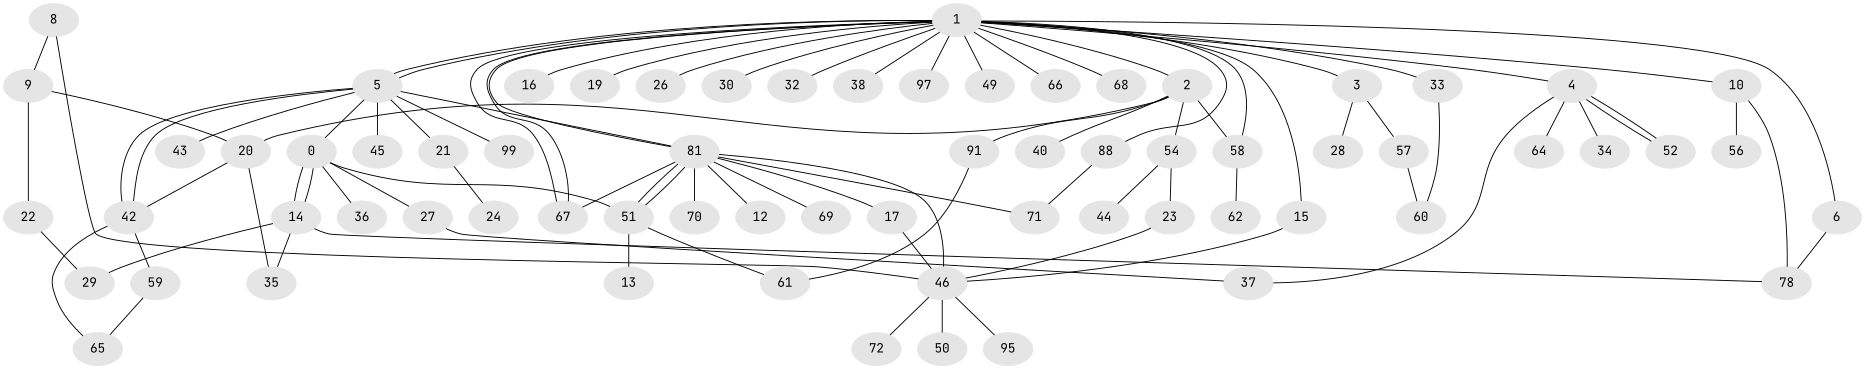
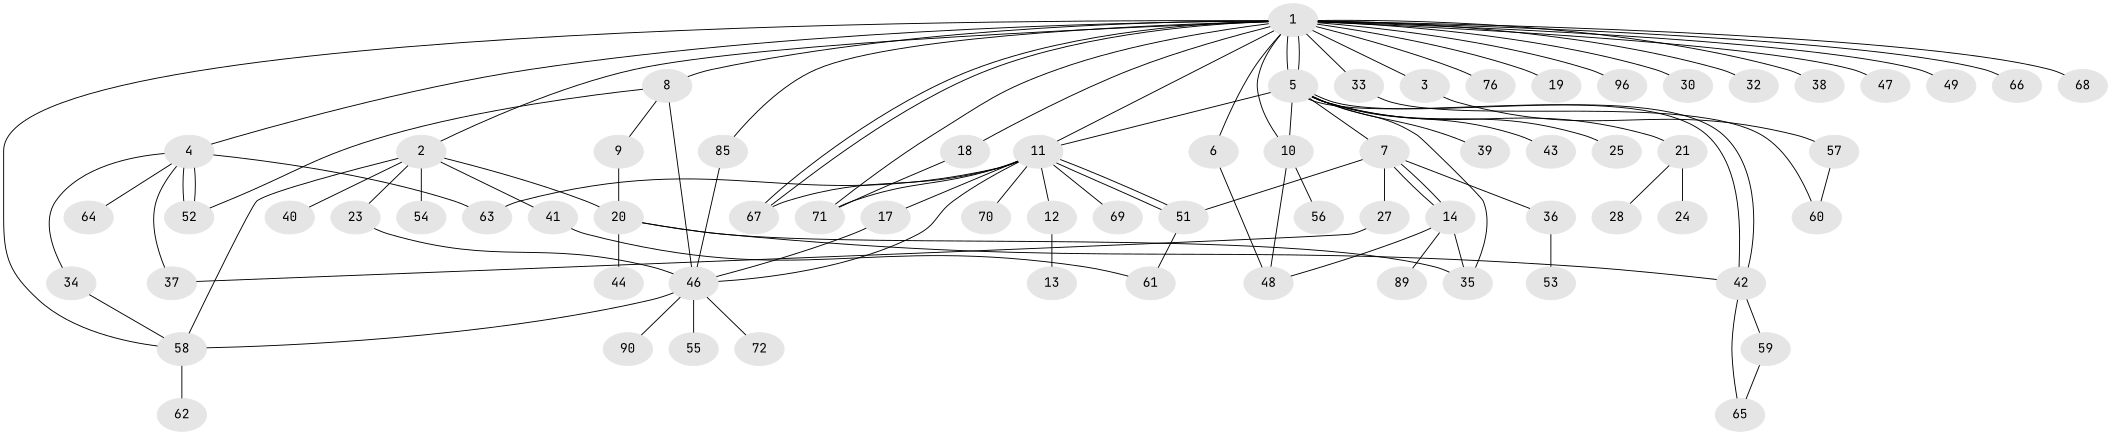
edge "1" -- "8": added
edge "1" -- "71": added
node "16": label "16" -> "76"
node "26": label "26" -> "96"
node "97": label "97" -> "47"
edge "5" -- "10": added
edge "3" -- "28": now "21" -- "28"
edge "8" -- "52": added
node "0": label "0" -> "7"
node "45": label "45" -> "25"
node "99": label "99" -> "39"
node "81": label "81" -> "11"
node "91": label "91" -> "41"
node "88": label "88" -> "18"
edge "5" -- "35": added
edge "54" -- "44": now "20" -- "44"
edge "54" -- "23": now "2" -- "23"
node "22": removed
node "63": added
node "15": label "15" -> "85"
edge "51" -- "13": now "12" -- "13"
node "29": label "29" -> "89"
node "53": added
node "78": label "78" -> "48"
edge "34" -- "58": added
edge "46" -- "58": added
node "50": label "50" -> "90"
node "95": label "95" -> "55"
